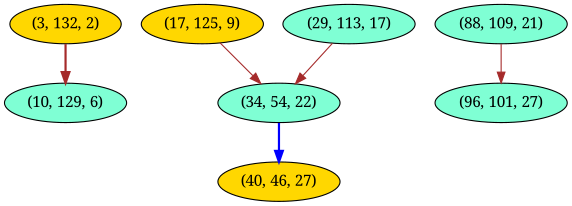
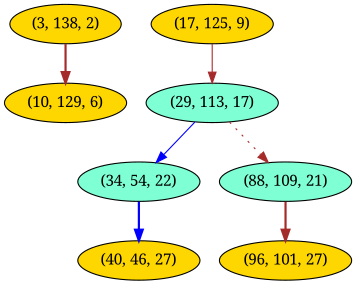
node "(3, 132, 2)": label "(3, 132, 2)" -> "(3, 138, 2)"
edge "(88, 109, 21)" -> "(96, 101, 27)": style solid -> bold
edge "(17, 125, 9)" -> "(34, 54, 22)": now "(17, 125, 9)" -> "(29, 113, 17)"
edge "(29, 113, 17)" -> "(34, 54, 22)": color brown -> blue
node "(10, 129, 6)": fillcolor aquamarine -> gold
node "(96, 101, 27)": fillcolor aquamarine -> gold
edge "(29, 113, 17)" -> "(88, 109, 21)": added
